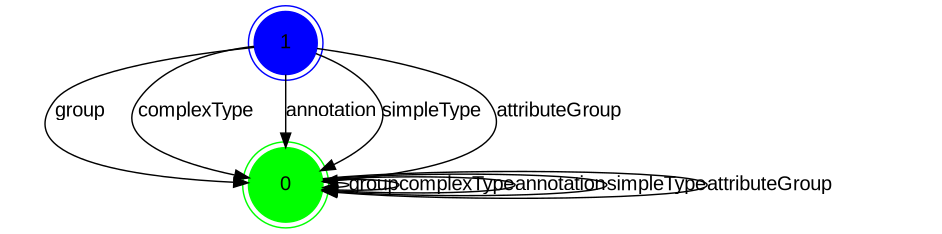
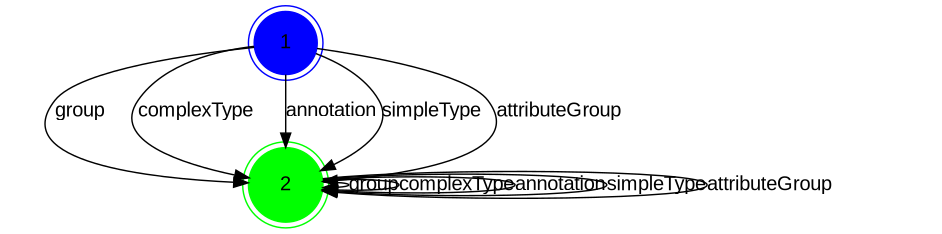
node "0": label "0" -> "2"
